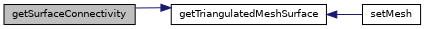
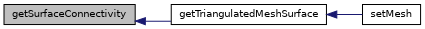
edge "getSurfaceConnectivity" -> "getTriangulatedMeshSurface": reversed
